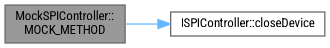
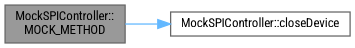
node "ISPIController::closeDevice": label "ISPIController::closeDevice" -> "MockSPIController::closeDevice"
